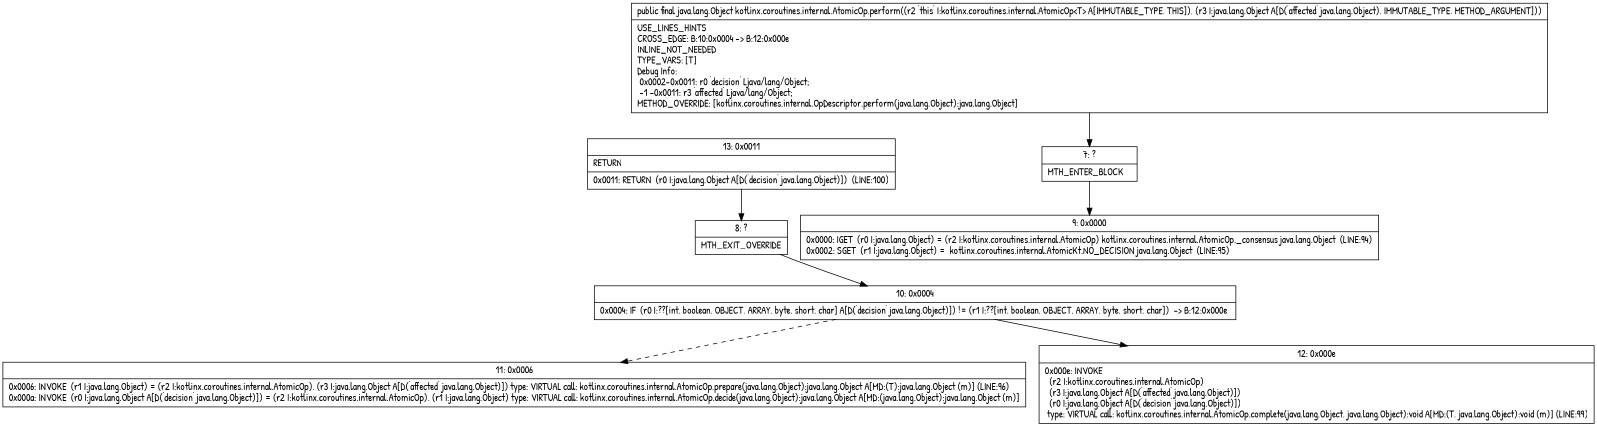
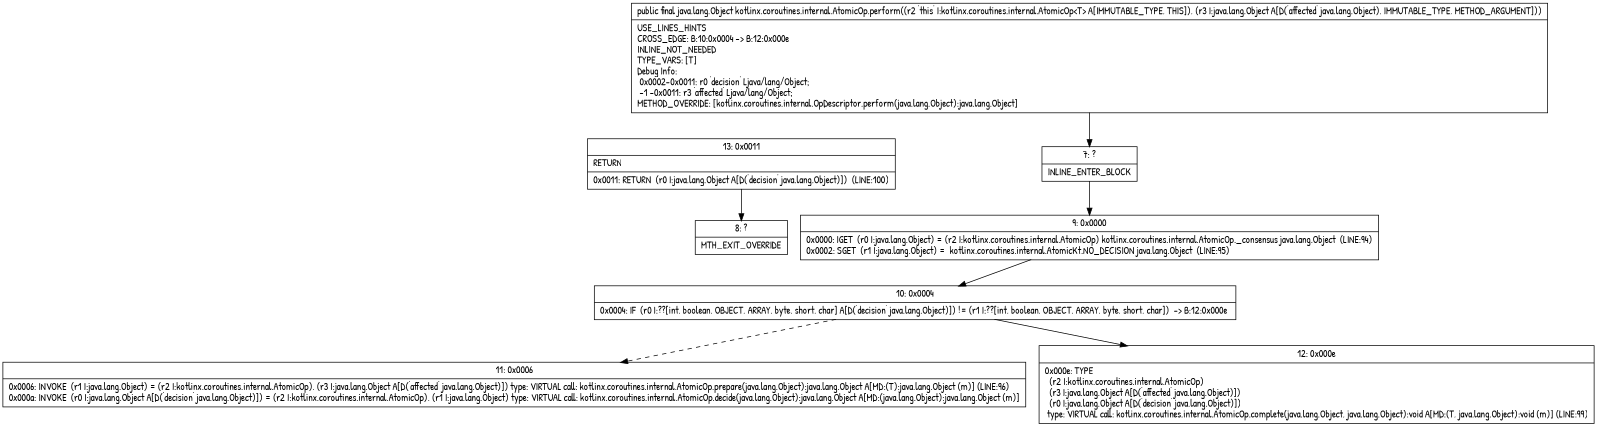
node "7: ?": text "MTH_ENTER_BLOCK" -> "INLINE_ENTER_BLOCK"
edge "8: ?" -> "10: 0x0004": now "9: 0x0000" -> "10: 0x0004"
node "12: 0x000e": text "0x000e: INVOKE" -> "0x000e: TYPE"
